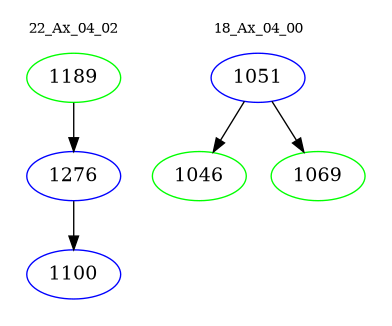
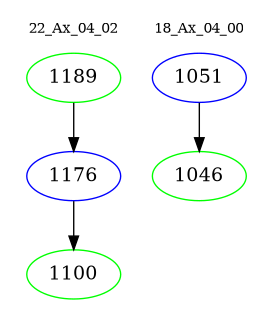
node "1276": label "1276" -> "1176"
node "1069": removed
node "1100": color blue -> green
